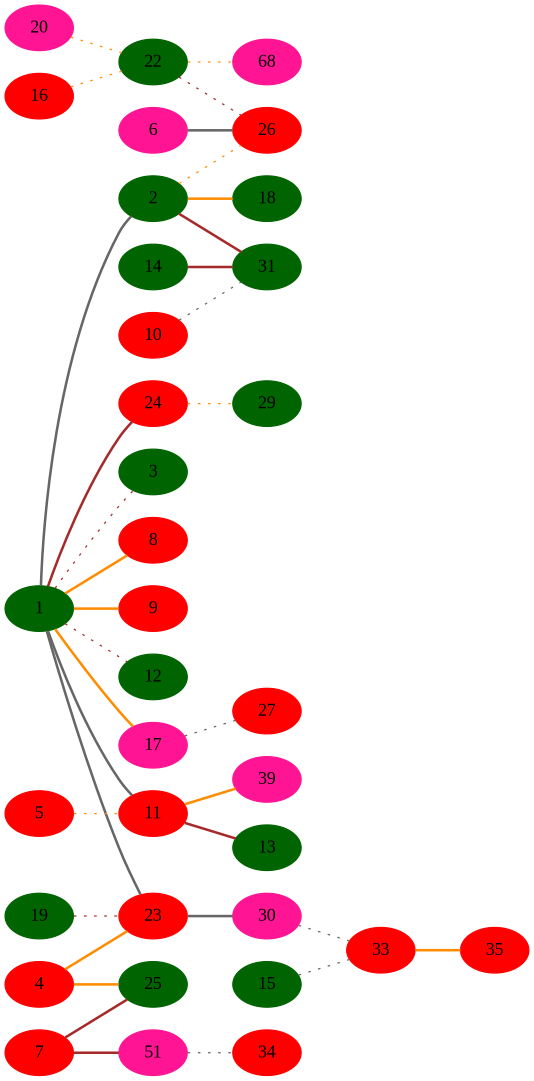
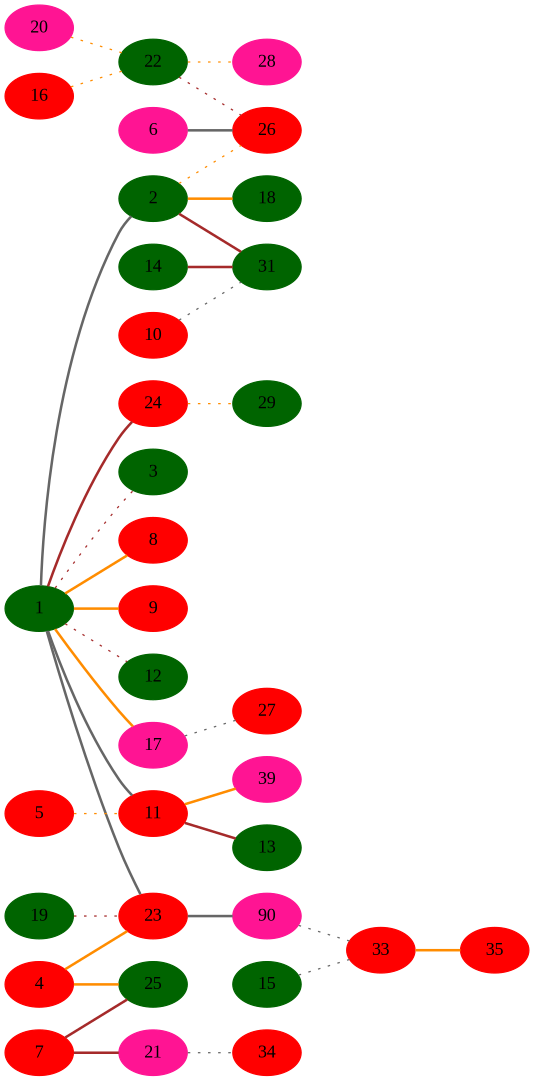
node "68": label "68" -> "28"
node "30": label "30" -> "90"
node "51": label "51" -> "21"
